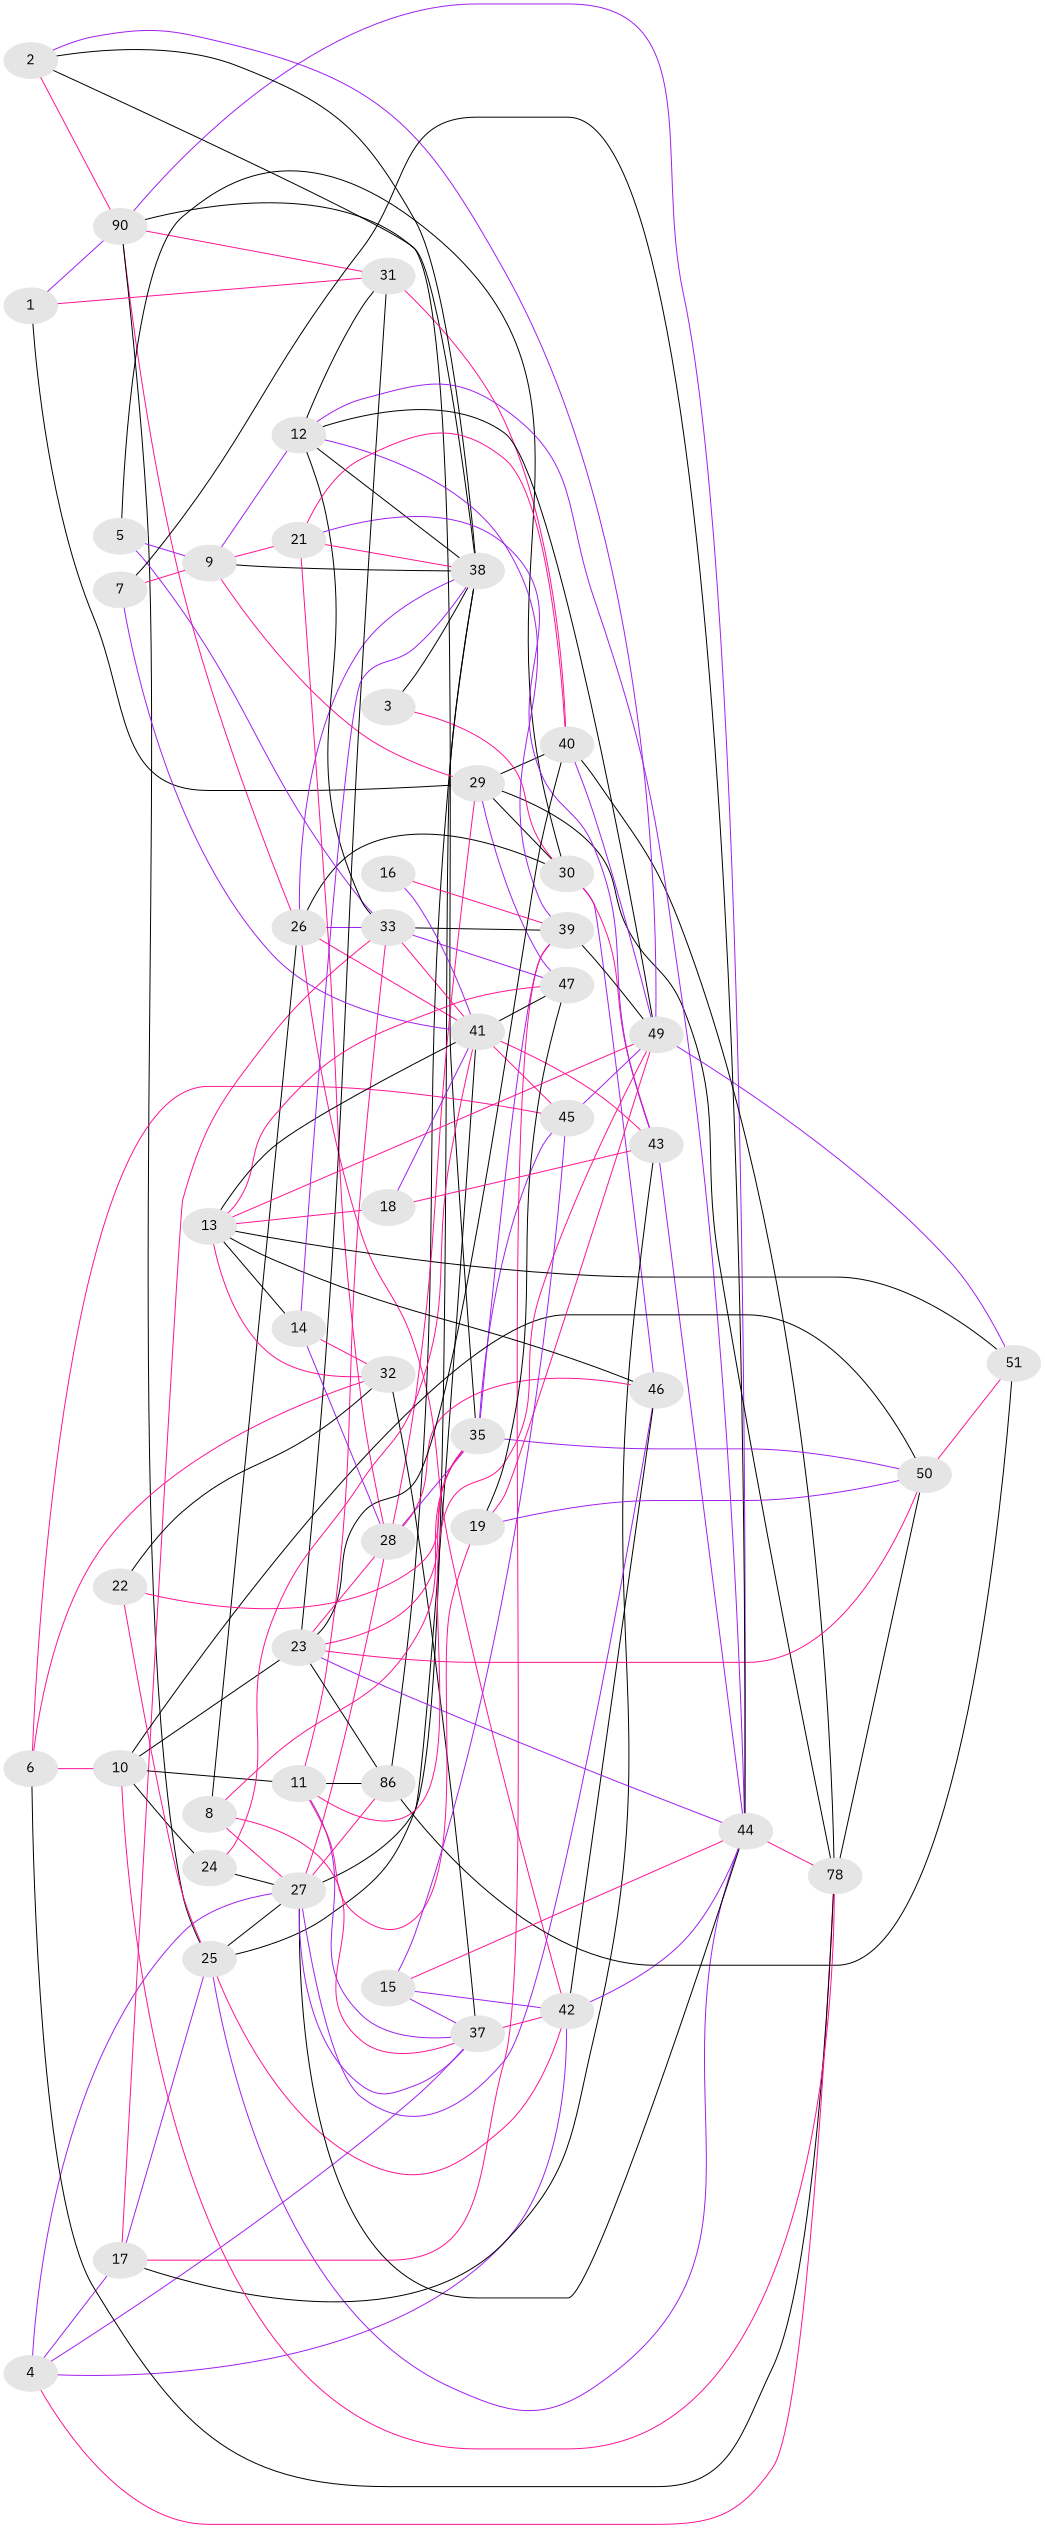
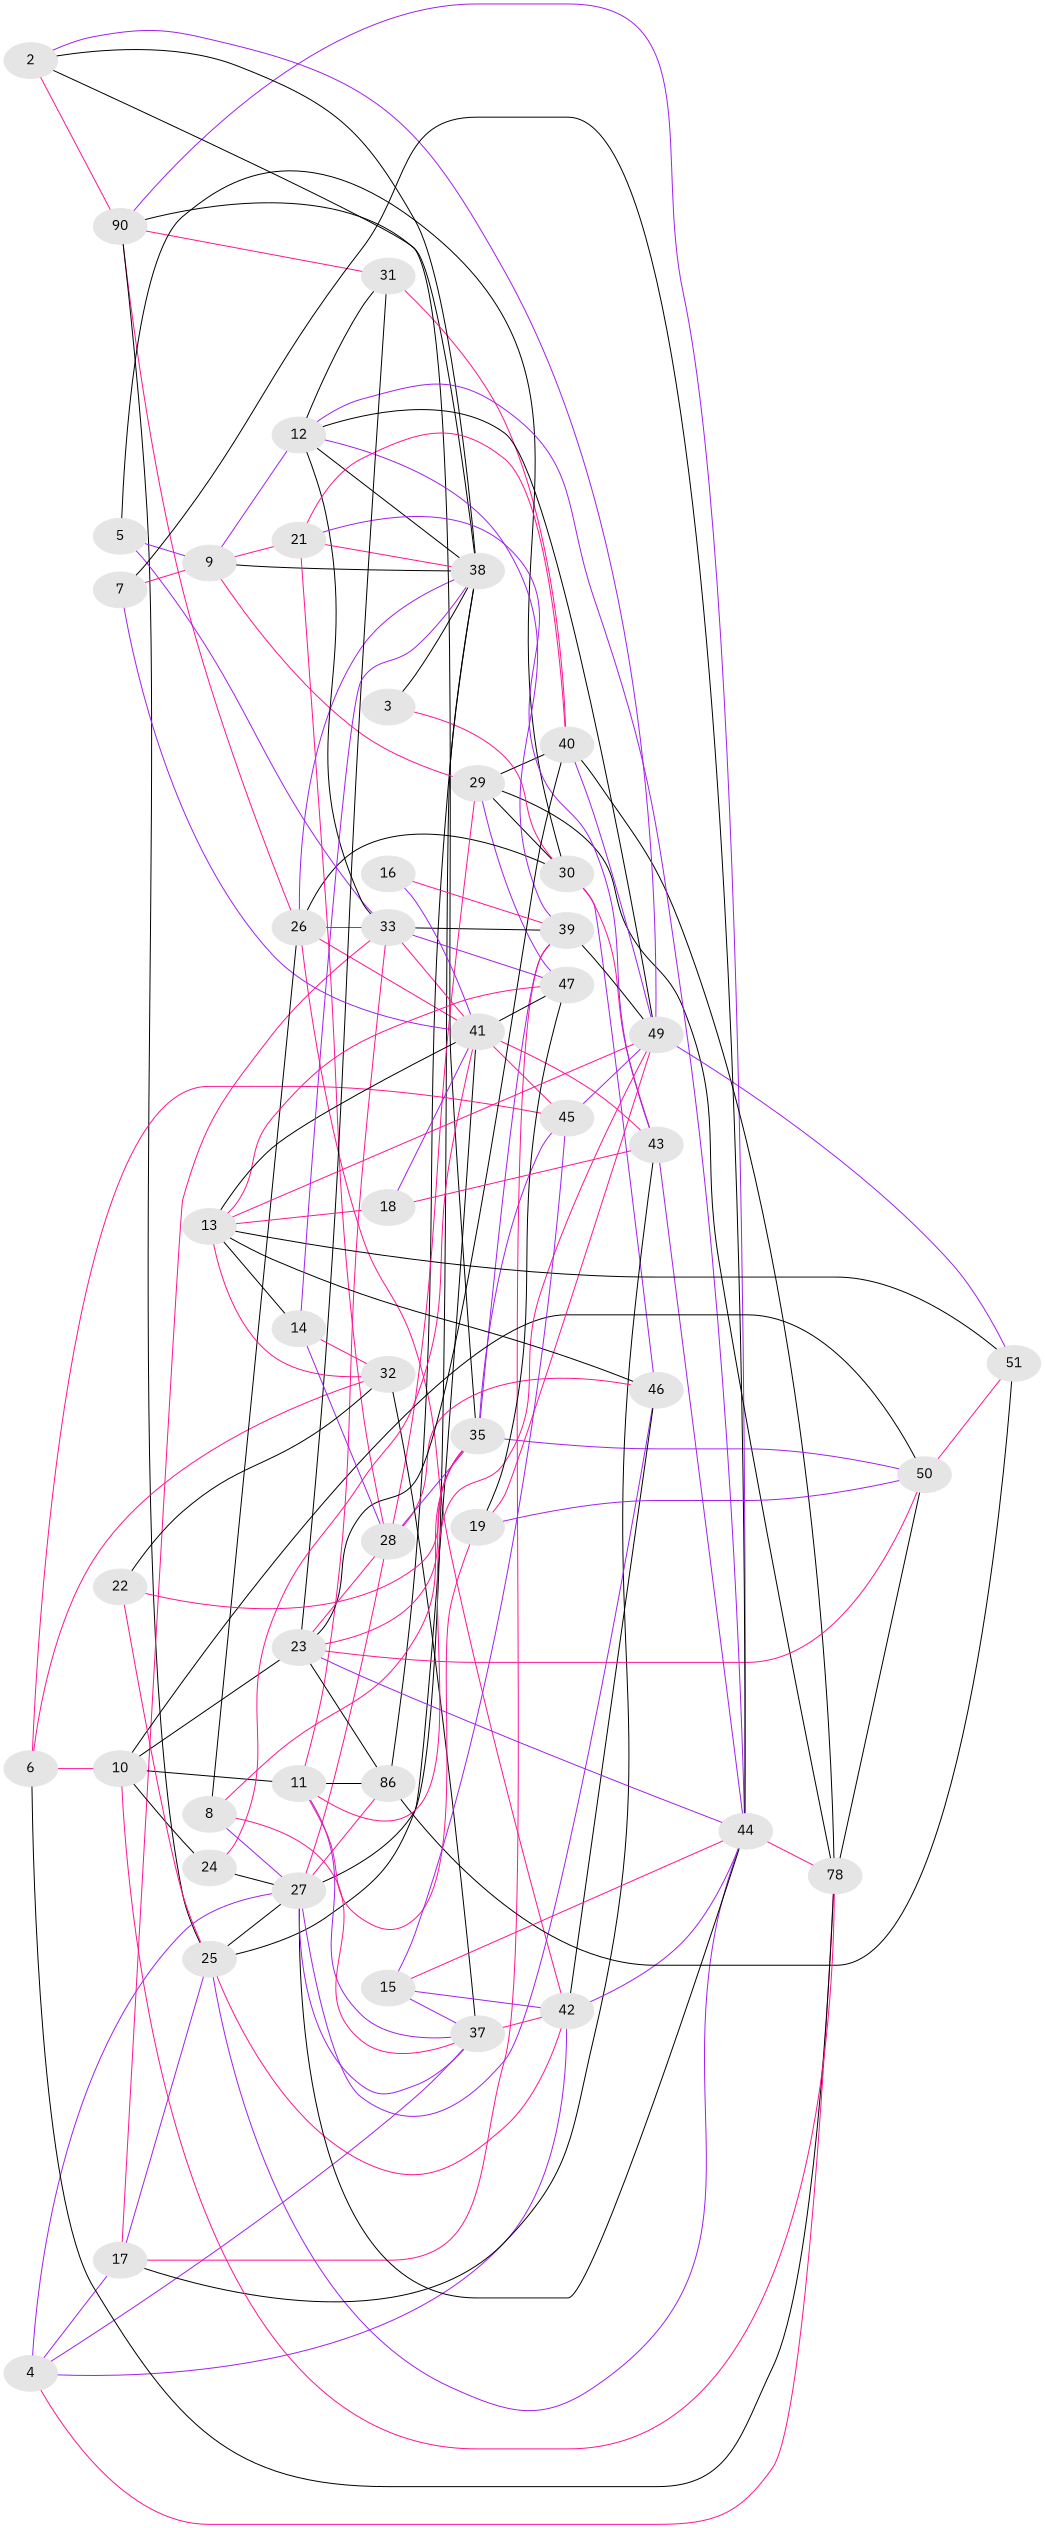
node "1": removed
edge "8" -- "27": color deeppink -> purple
